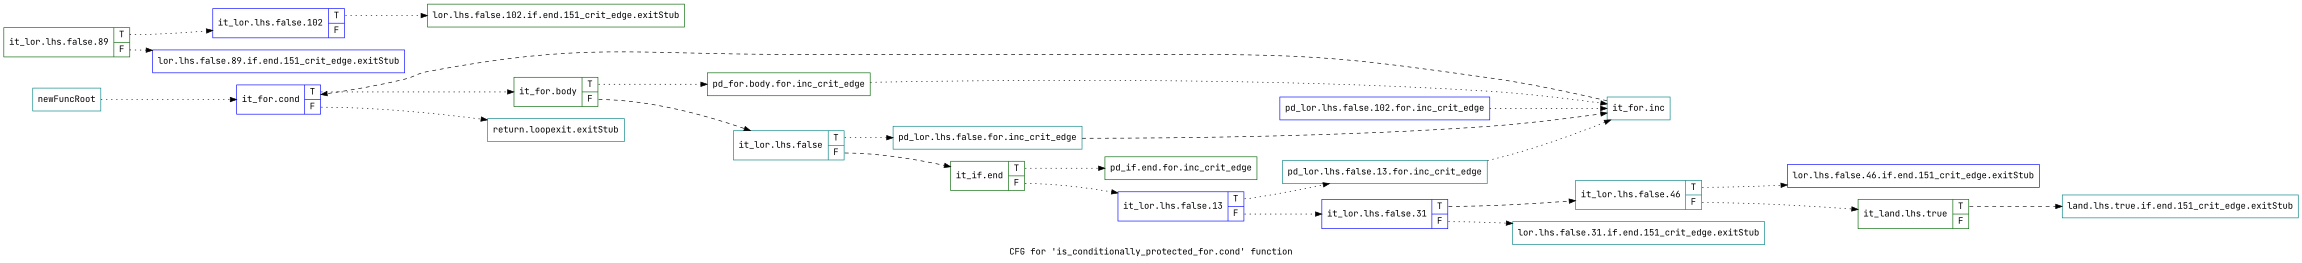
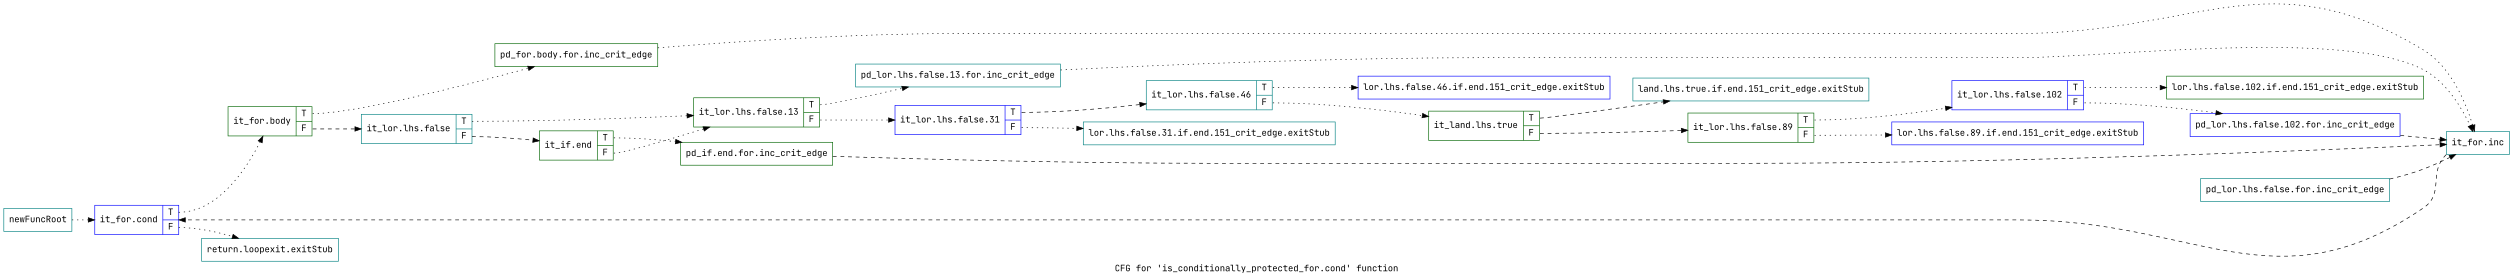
edge "it_lor.lhs.false.102" -> "pd_lor.lhs.false.102.for.inc_crit_edge": added
edge "pd_lor.lhs.false.102.for.inc_crit_edge" -> "it_for.inc": style dotted -> dashed
edge "it_land.lhs.true" -> "it_lor.lhs.false.89": added
edge "it_lor.lhs.false" -> "pd_lor.lhs.false.for.inc_crit_edge": now "it_lor.lhs.false" -> "it_lor.lhs.false.13"
edge "pd_if.end.for.inc_crit_edge" -> "it_for.inc": added
node "it_lor.lhs.false.13": color blue -> darkgreen
